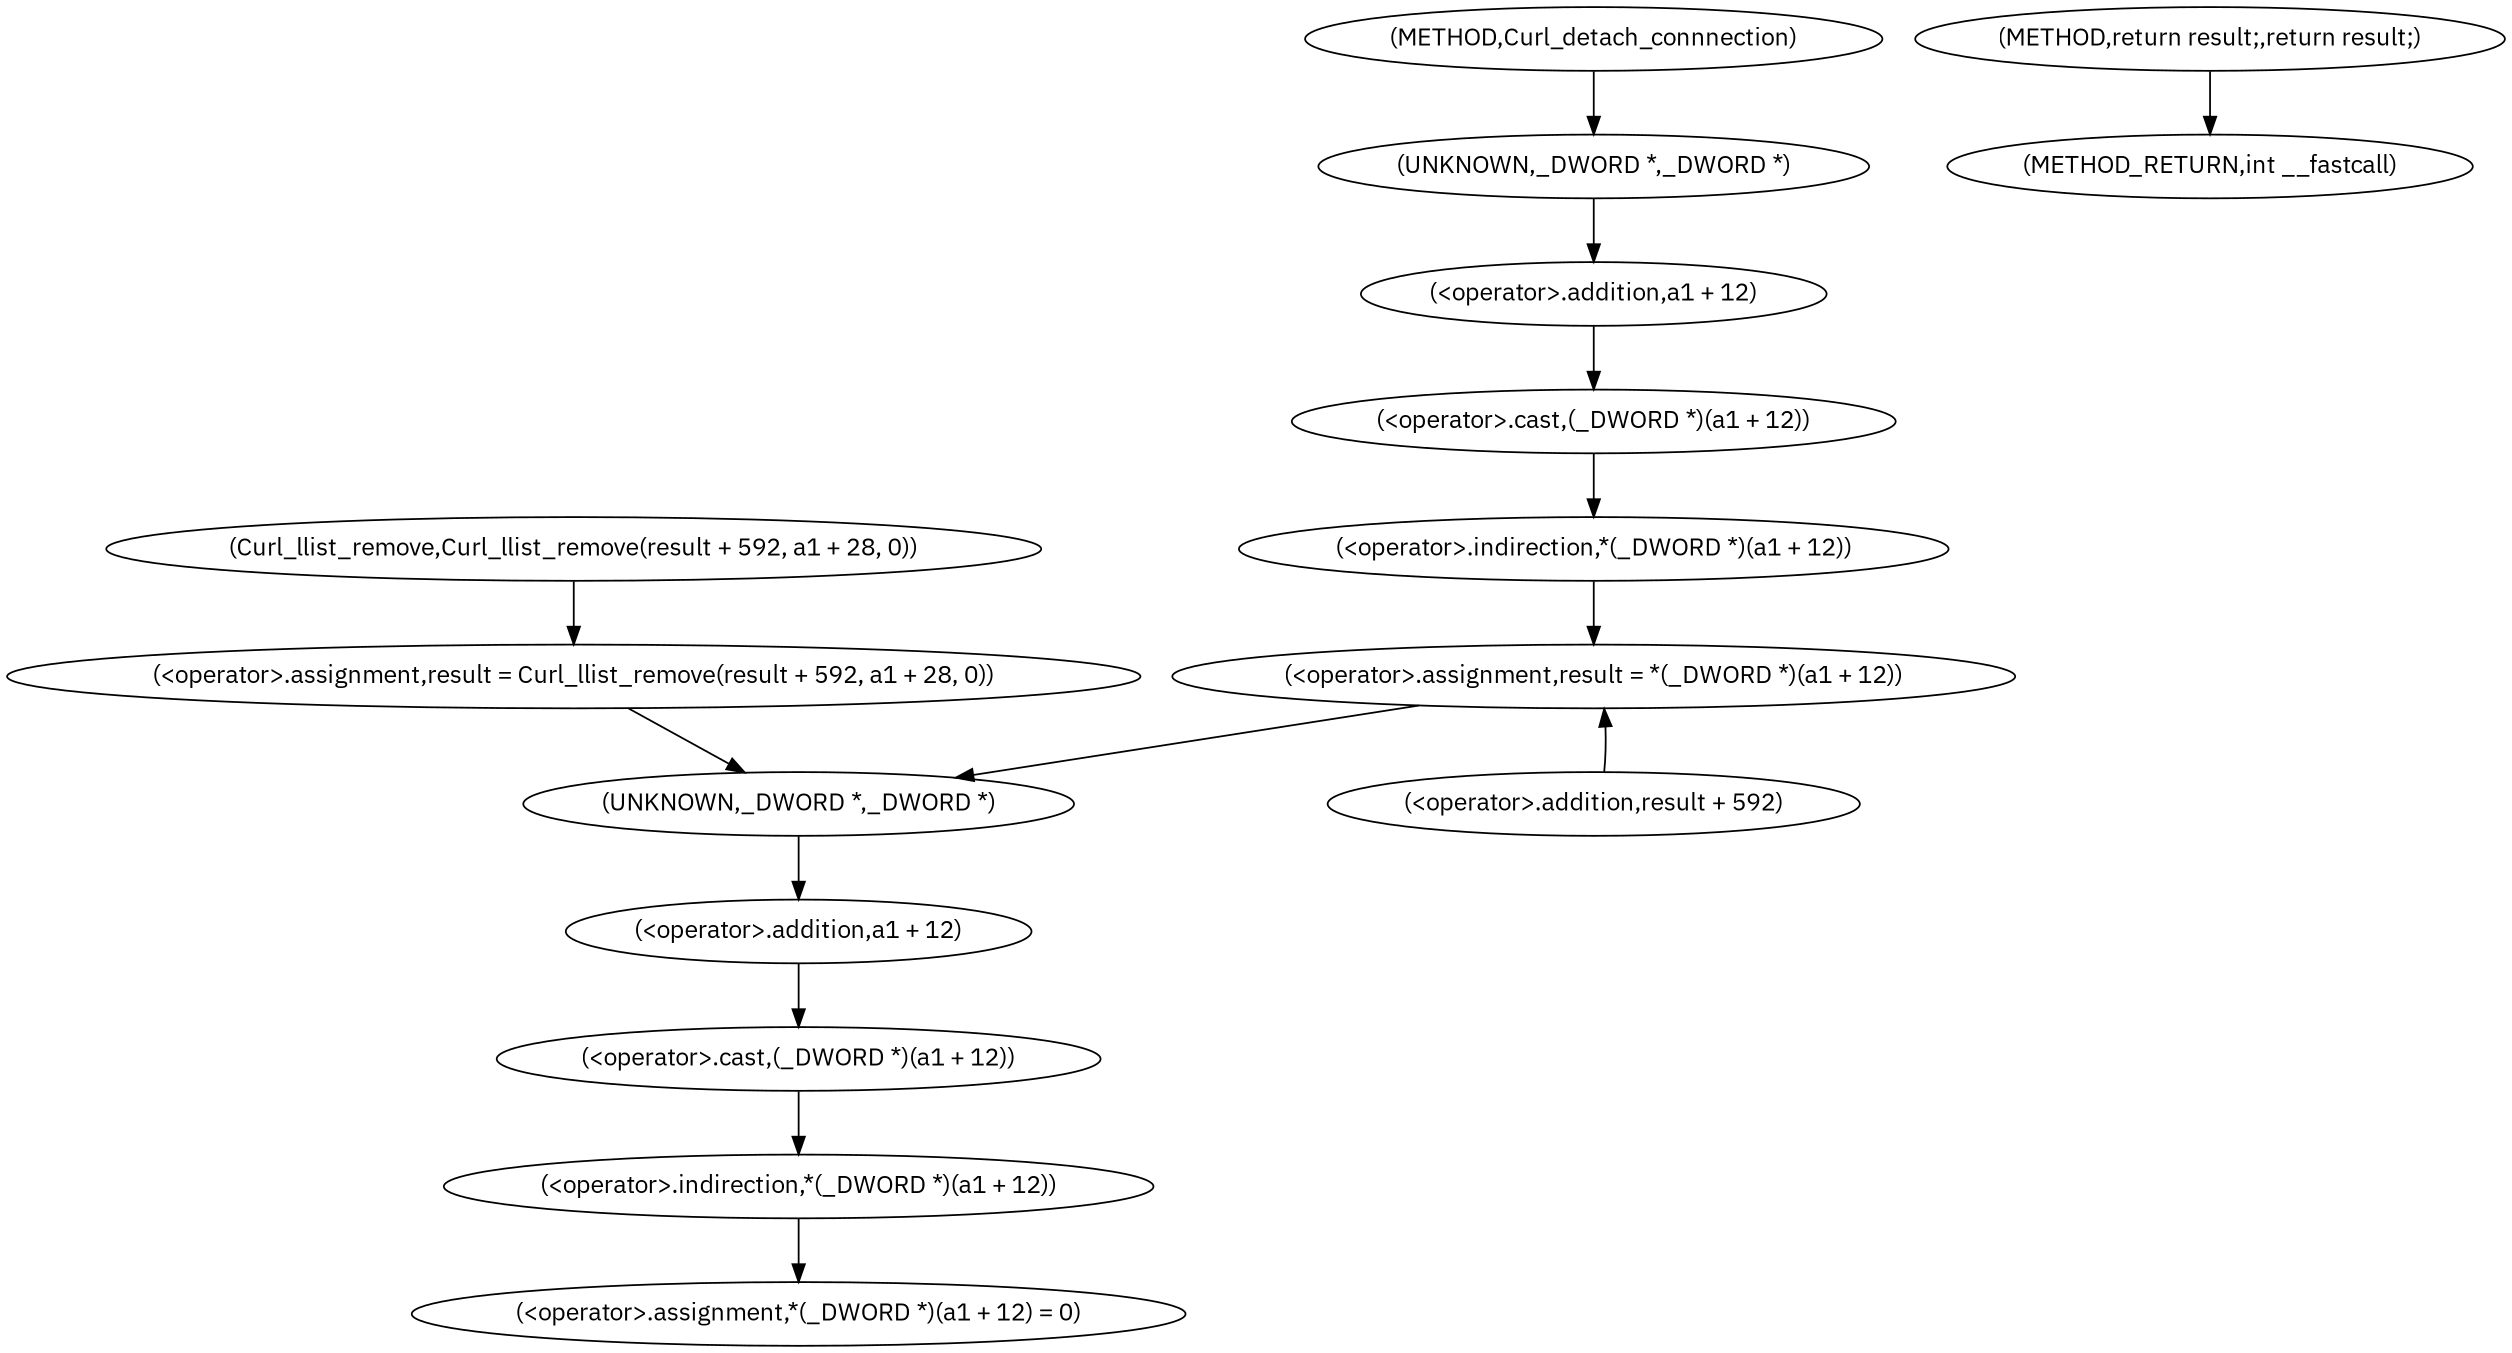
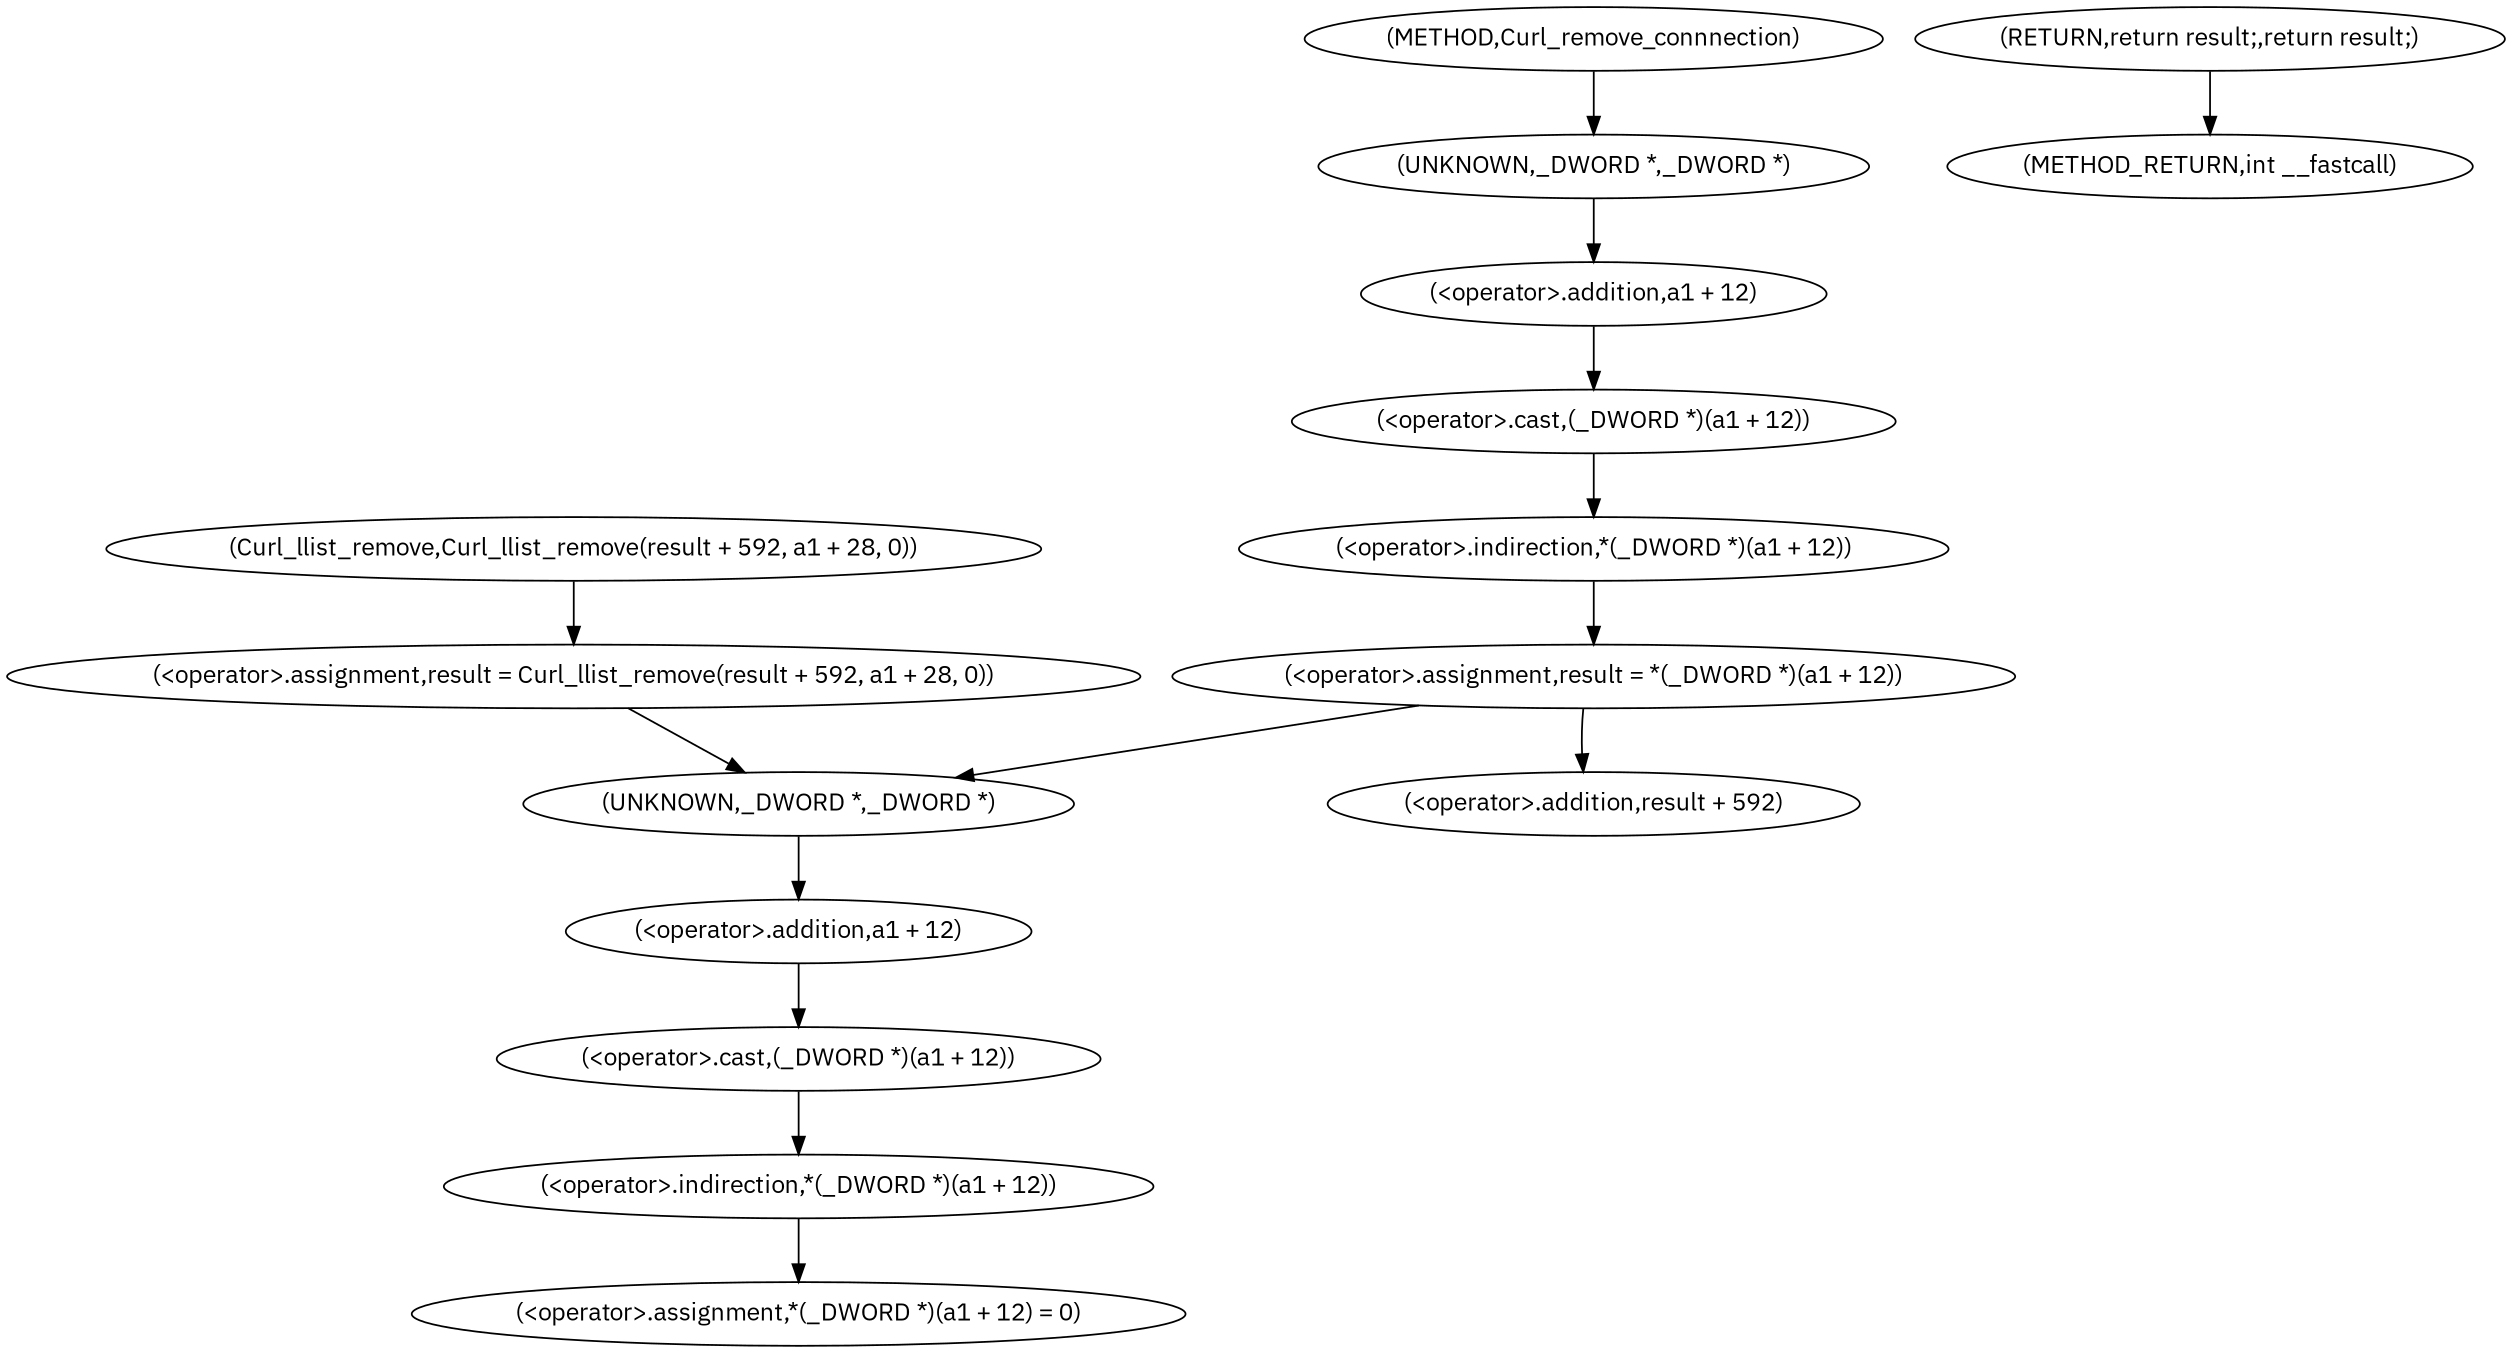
node "(METHOD,Curl_detach_connnection)": label "(METHOD,Curl_detach_connnection)" -> "(METHOD,Curl_remove_connnection)"
node "(METHOD,return result;,return result;)": label "(METHOD,return result;,return result;)" -> "(RETURN,return result;,return result;)"
edge "(<operator>.addition,result + 592)" -> "(<operator>.assignment,result = *(_DWORD *)(a1 + 12))": reversed
